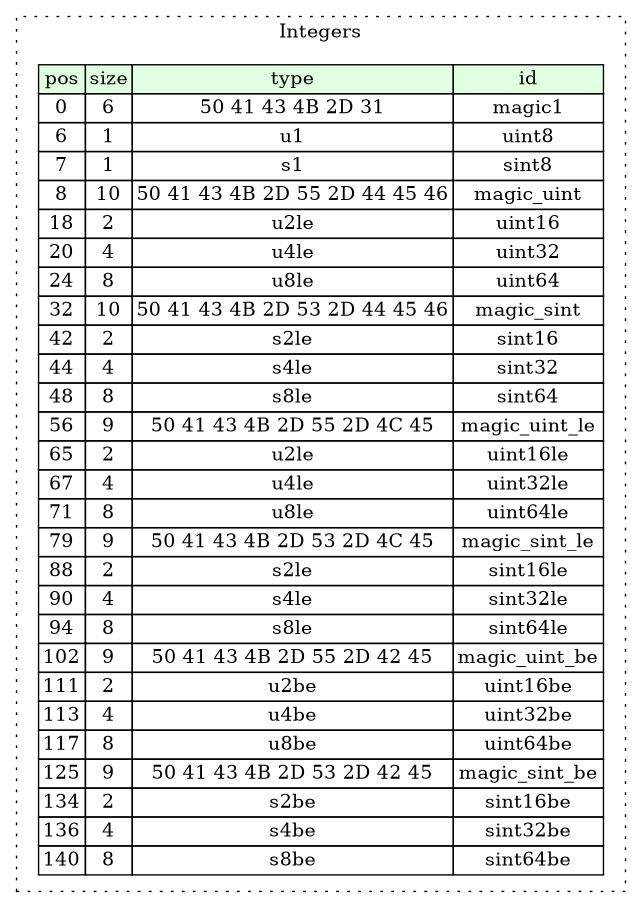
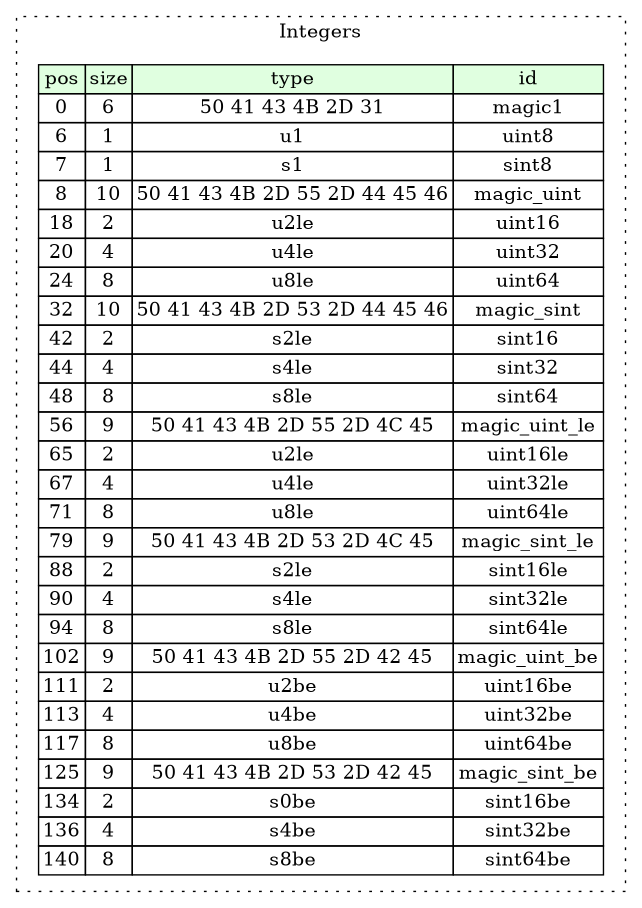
node "pos": text "s2be" -> "s0be"
